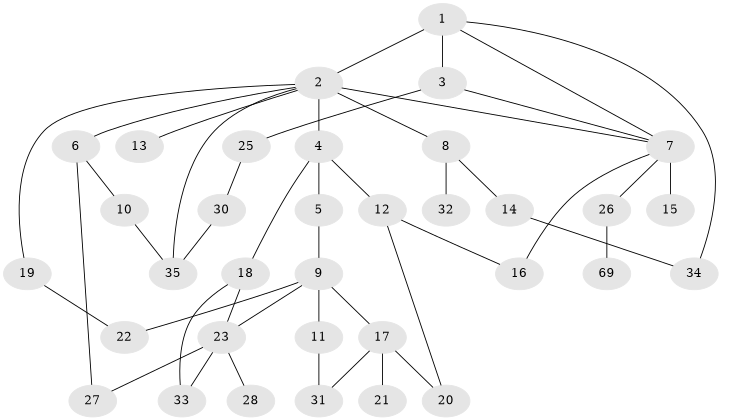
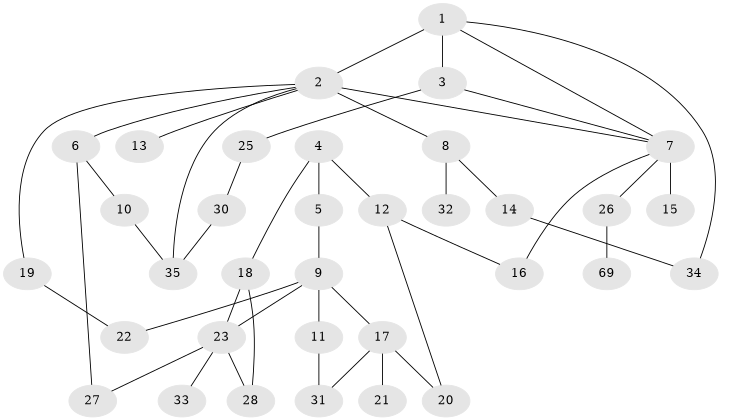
edge "2" -- "4": removed
edge "18" -- "33": now "18" -- "28"
